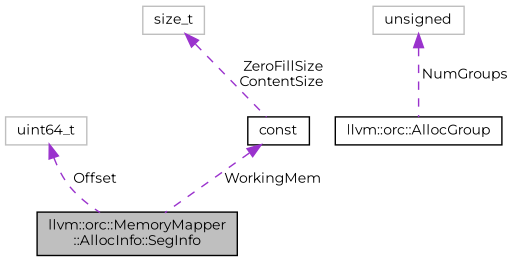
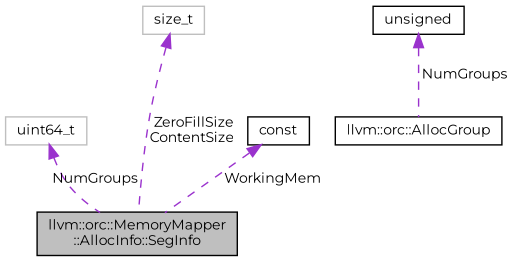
node "unsigned": color grey75 -> black
edge "const" -> "size_t": now "llvm::orc::MemoryMapper ::AllocInfo::SegInfo" -> "size_t"
edge "llvm::orc::MemoryMapper ::AllocInfo::SegInfo" -> "uint64_t": label " Offset" -> " NumGroups"
